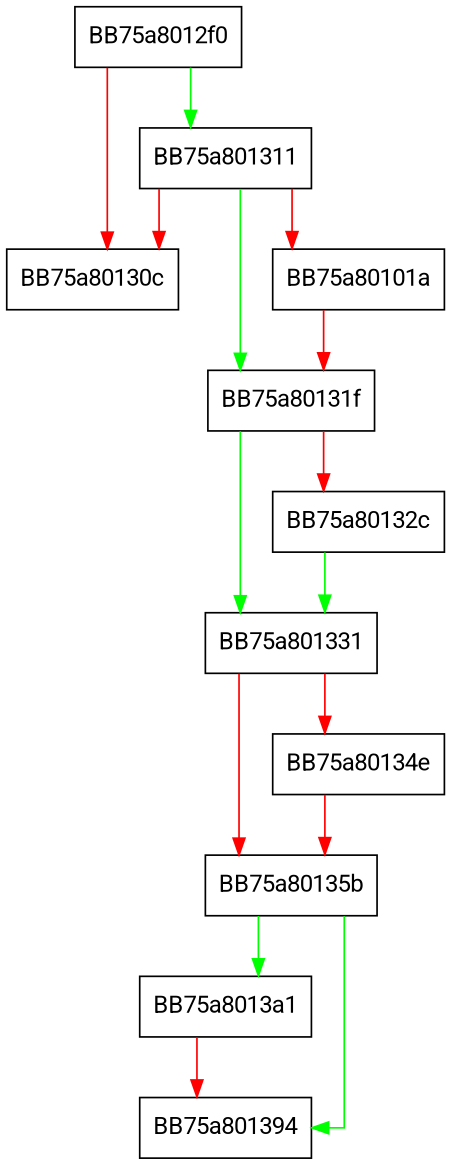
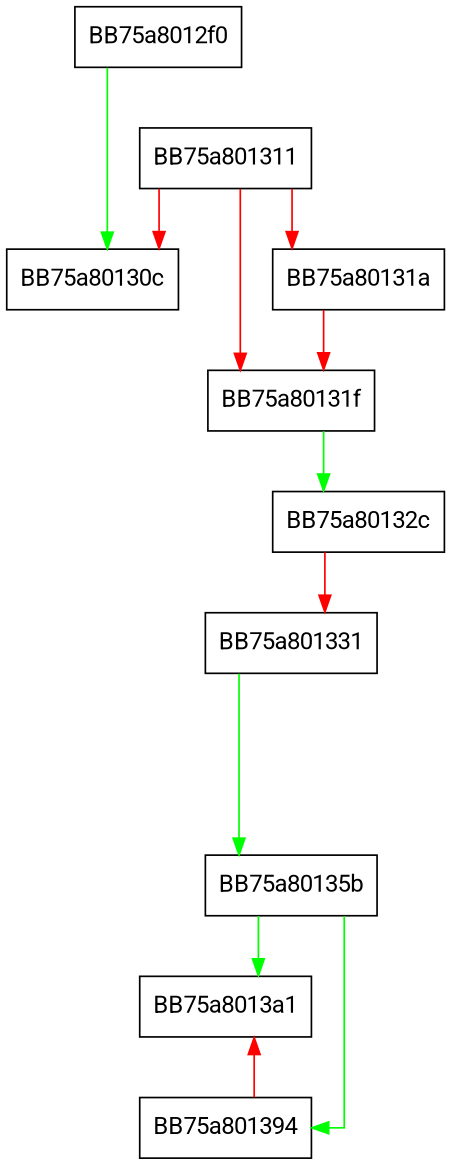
edge "BB75a8012f0" -> "BB75a801311": removed
edge "BB75a8012f0" -> "BB75a80130c": color red -> green
edge "BB75a801311" -> "BB75a80131f": color green -> red
node "BB75a80101a": label "BB75a80101a" -> "BB75a80131a"
edge "BB75a80131f" -> "BB75a80132c": color red -> green
edge "BB75a80131f" -> "BB75a801331": removed
edge "BB75a80132c" -> "BB75a801331": color green -> red
edge "BB75a801331" -> "BB75a80135b": color red -> green
node "BB75a80134e": removed
edge "BB75a8013a1" -> "BB75a801394": reversed
